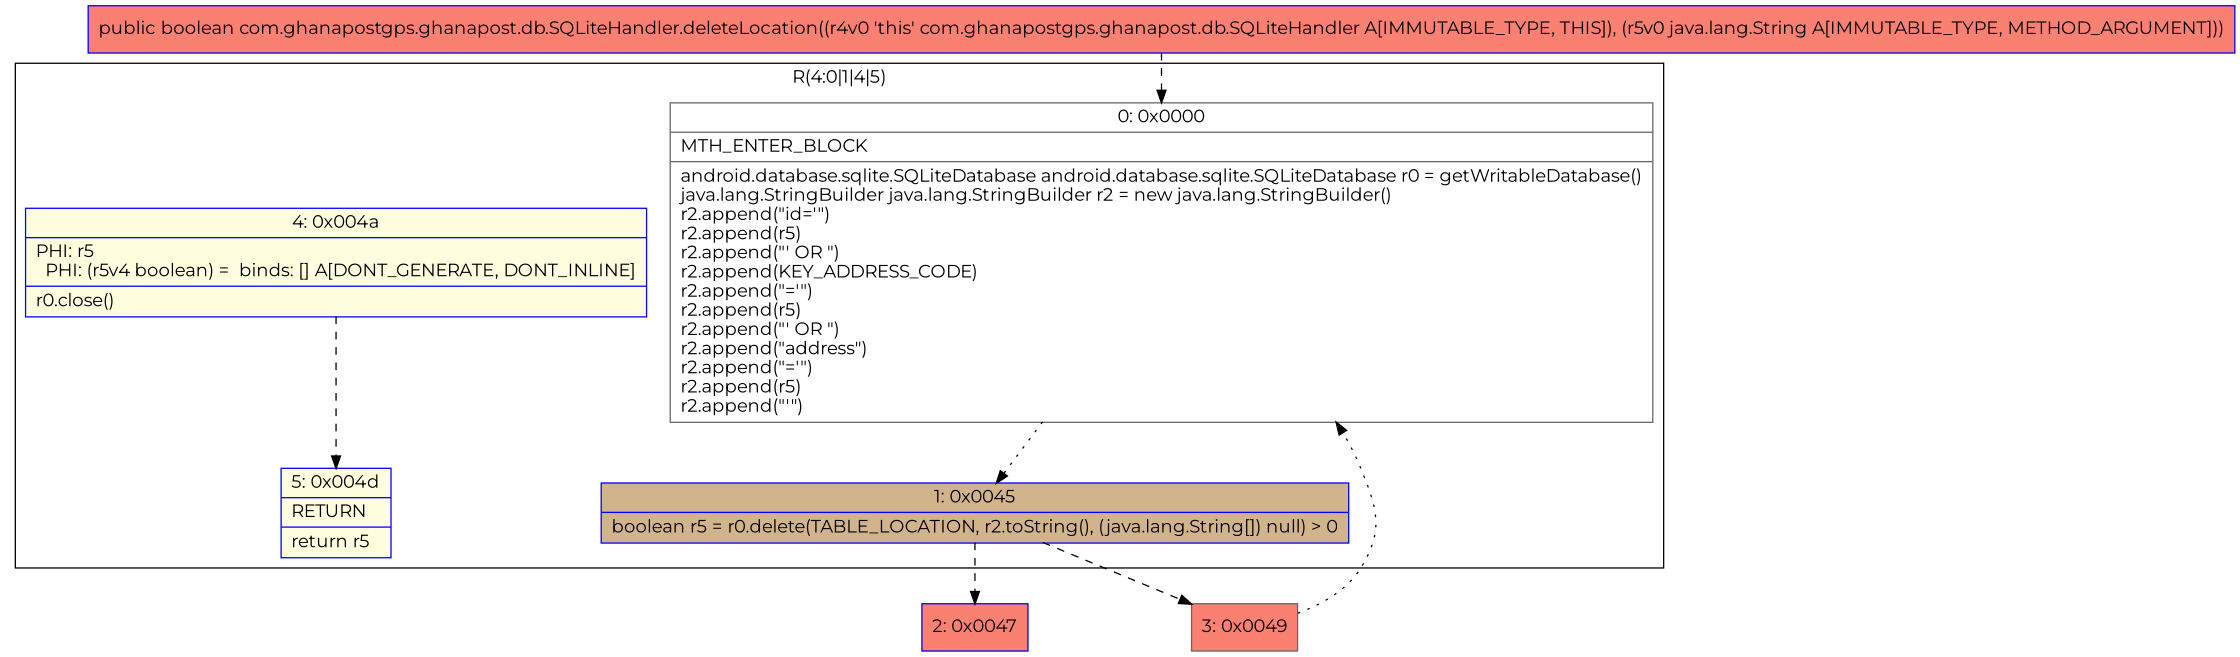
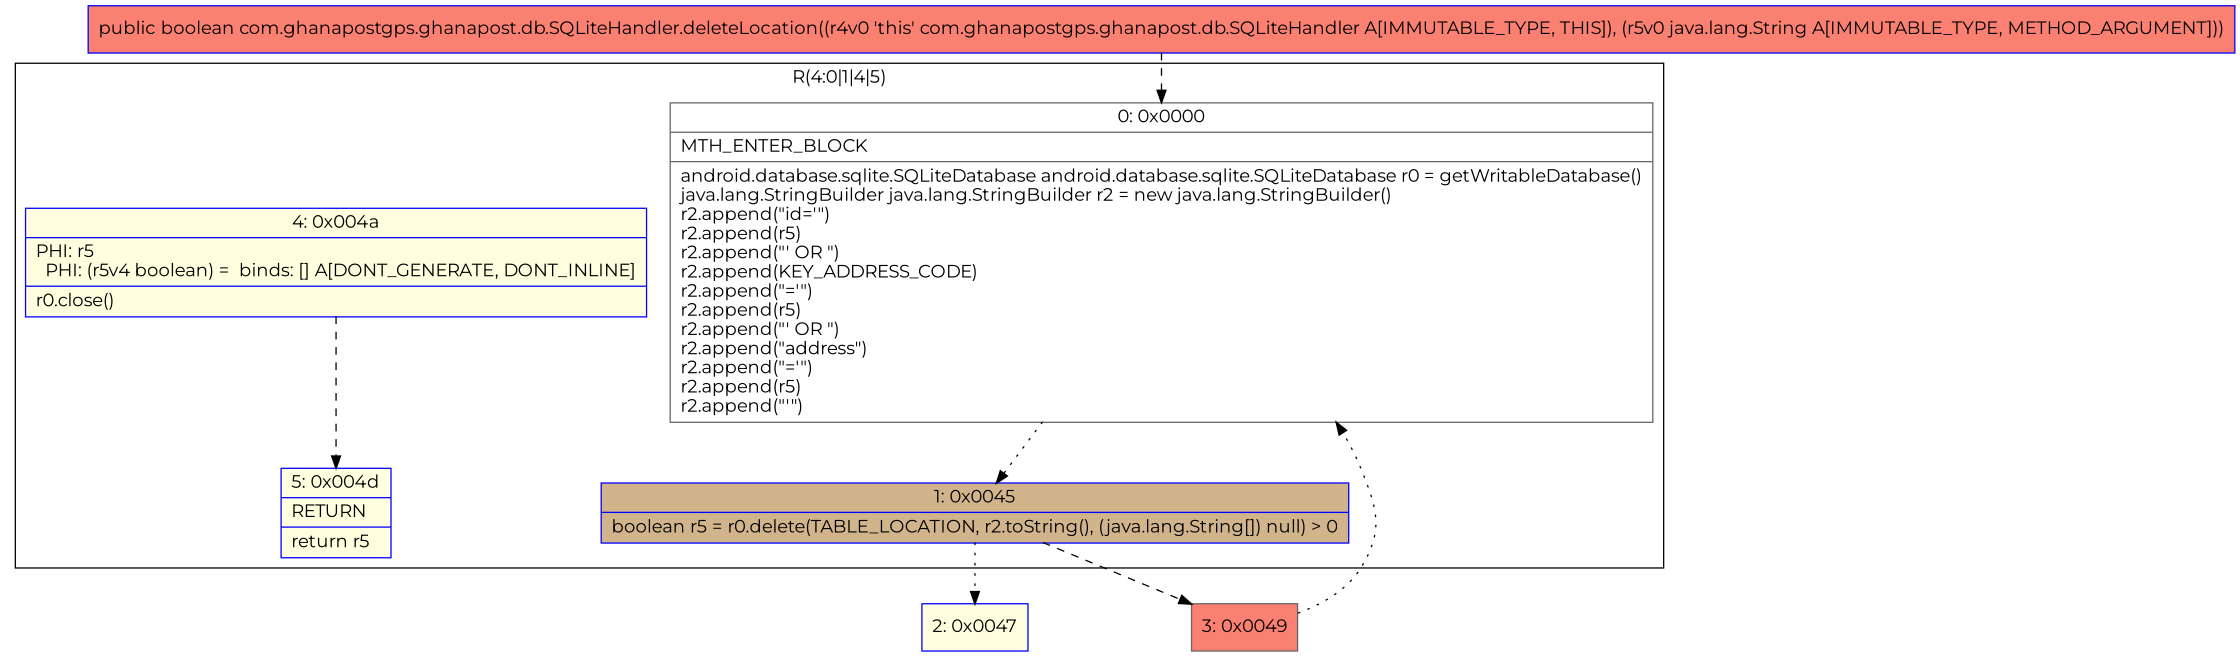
edge "1: 0x0045" -> "2: 0x0047": style dashed -> dotted
node "2: 0x0047": fillcolor salmon -> lightyellow
